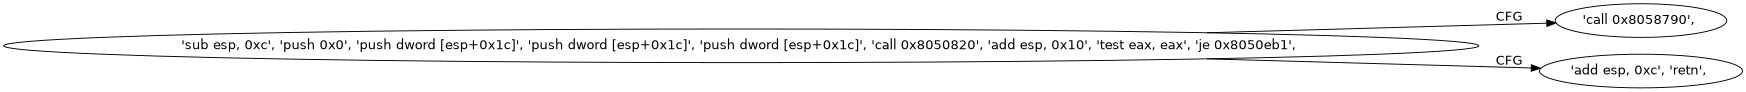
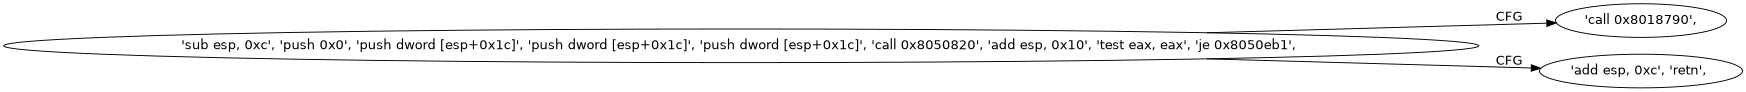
node "'call 0x8058790',": label "'call 0x8058790'," -> "'call 0x8018790',"
